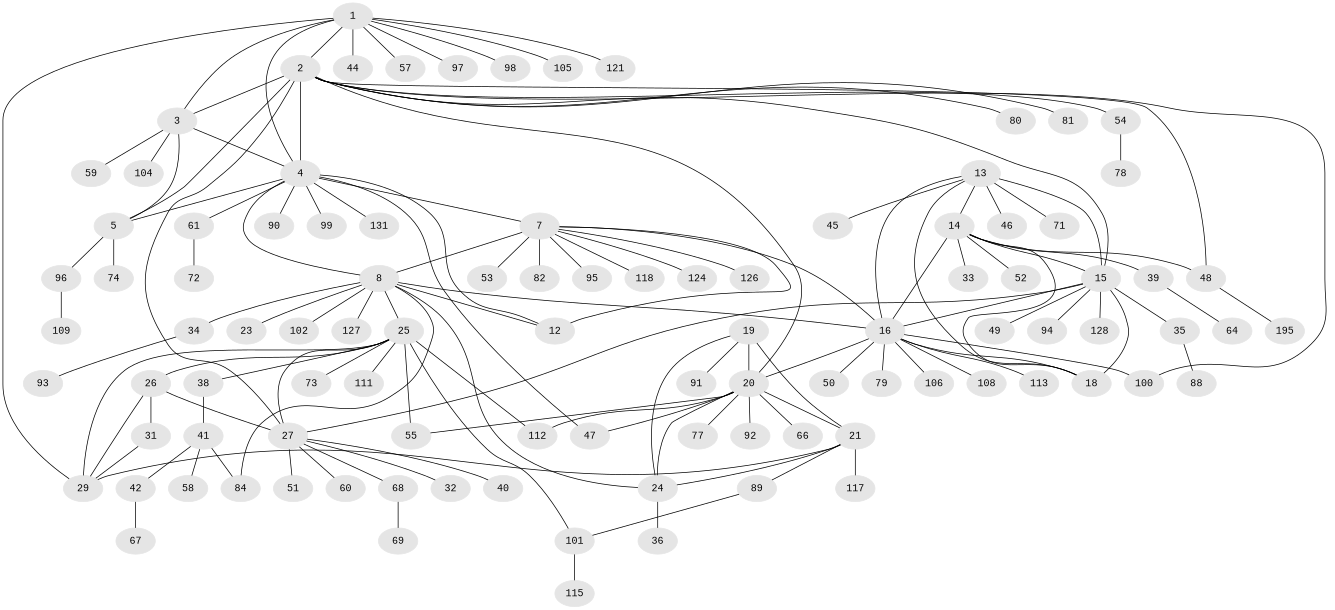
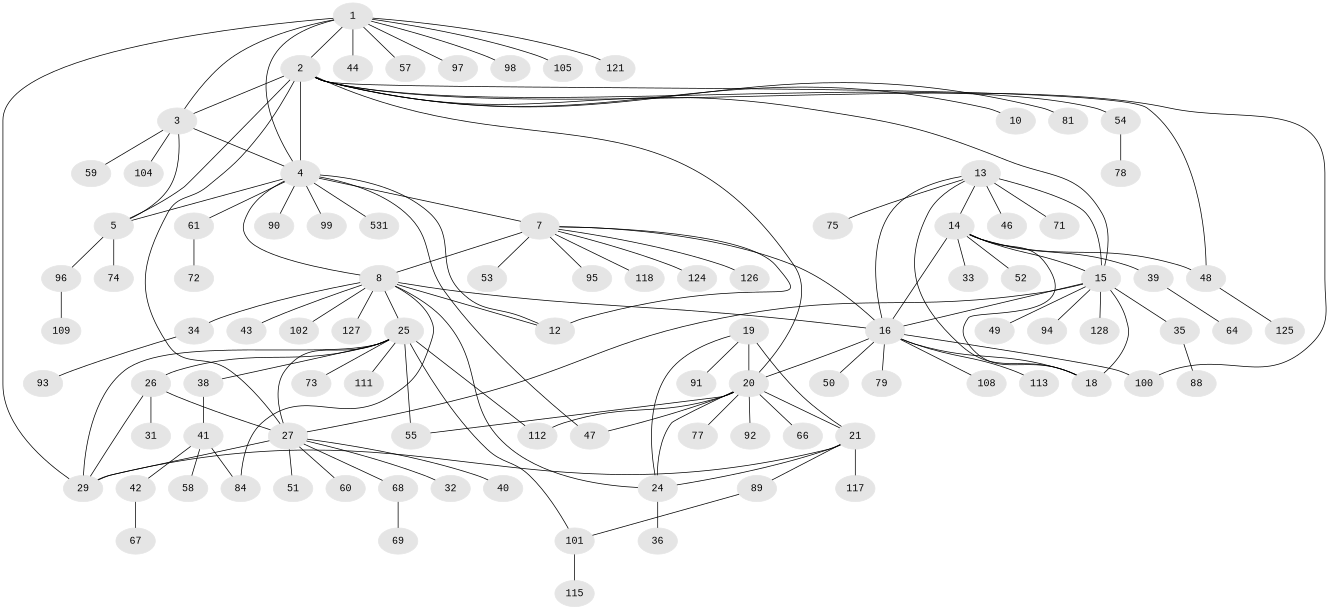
node "80": label "80" -> "10"
node "131": label "131" -> "531"
node "45": label "45" -> "75"
node "82": removed
node "23": label "23" -> "43"
node "195": label "195" -> "125"
node "106": removed
edge "31" -- "29": now "27" -- "29"
